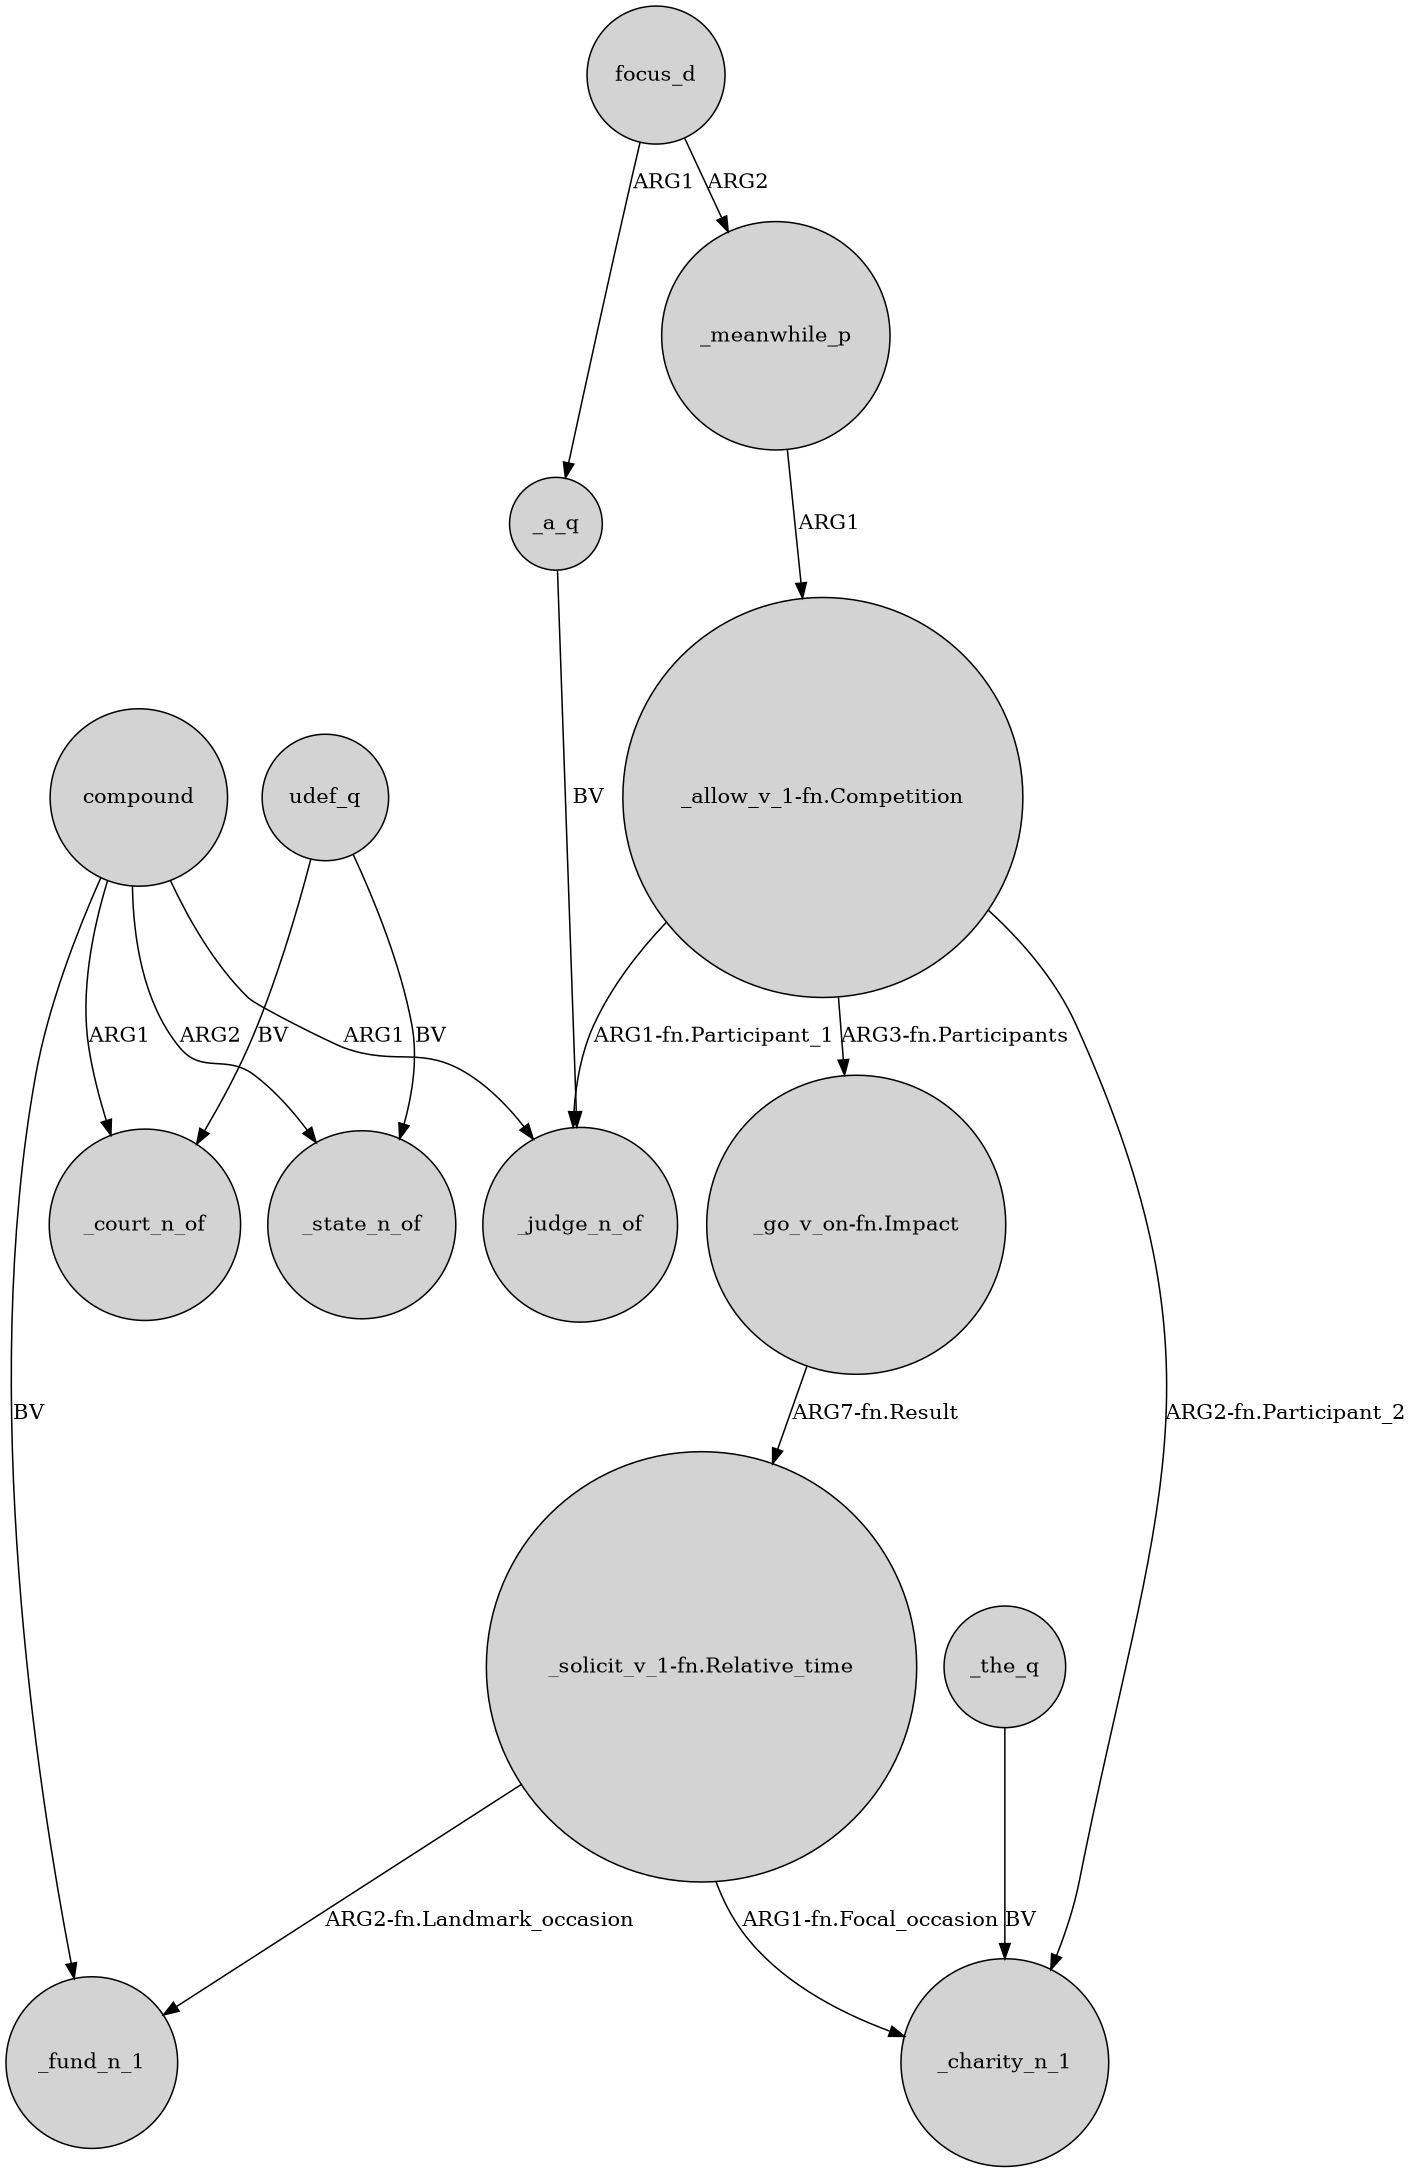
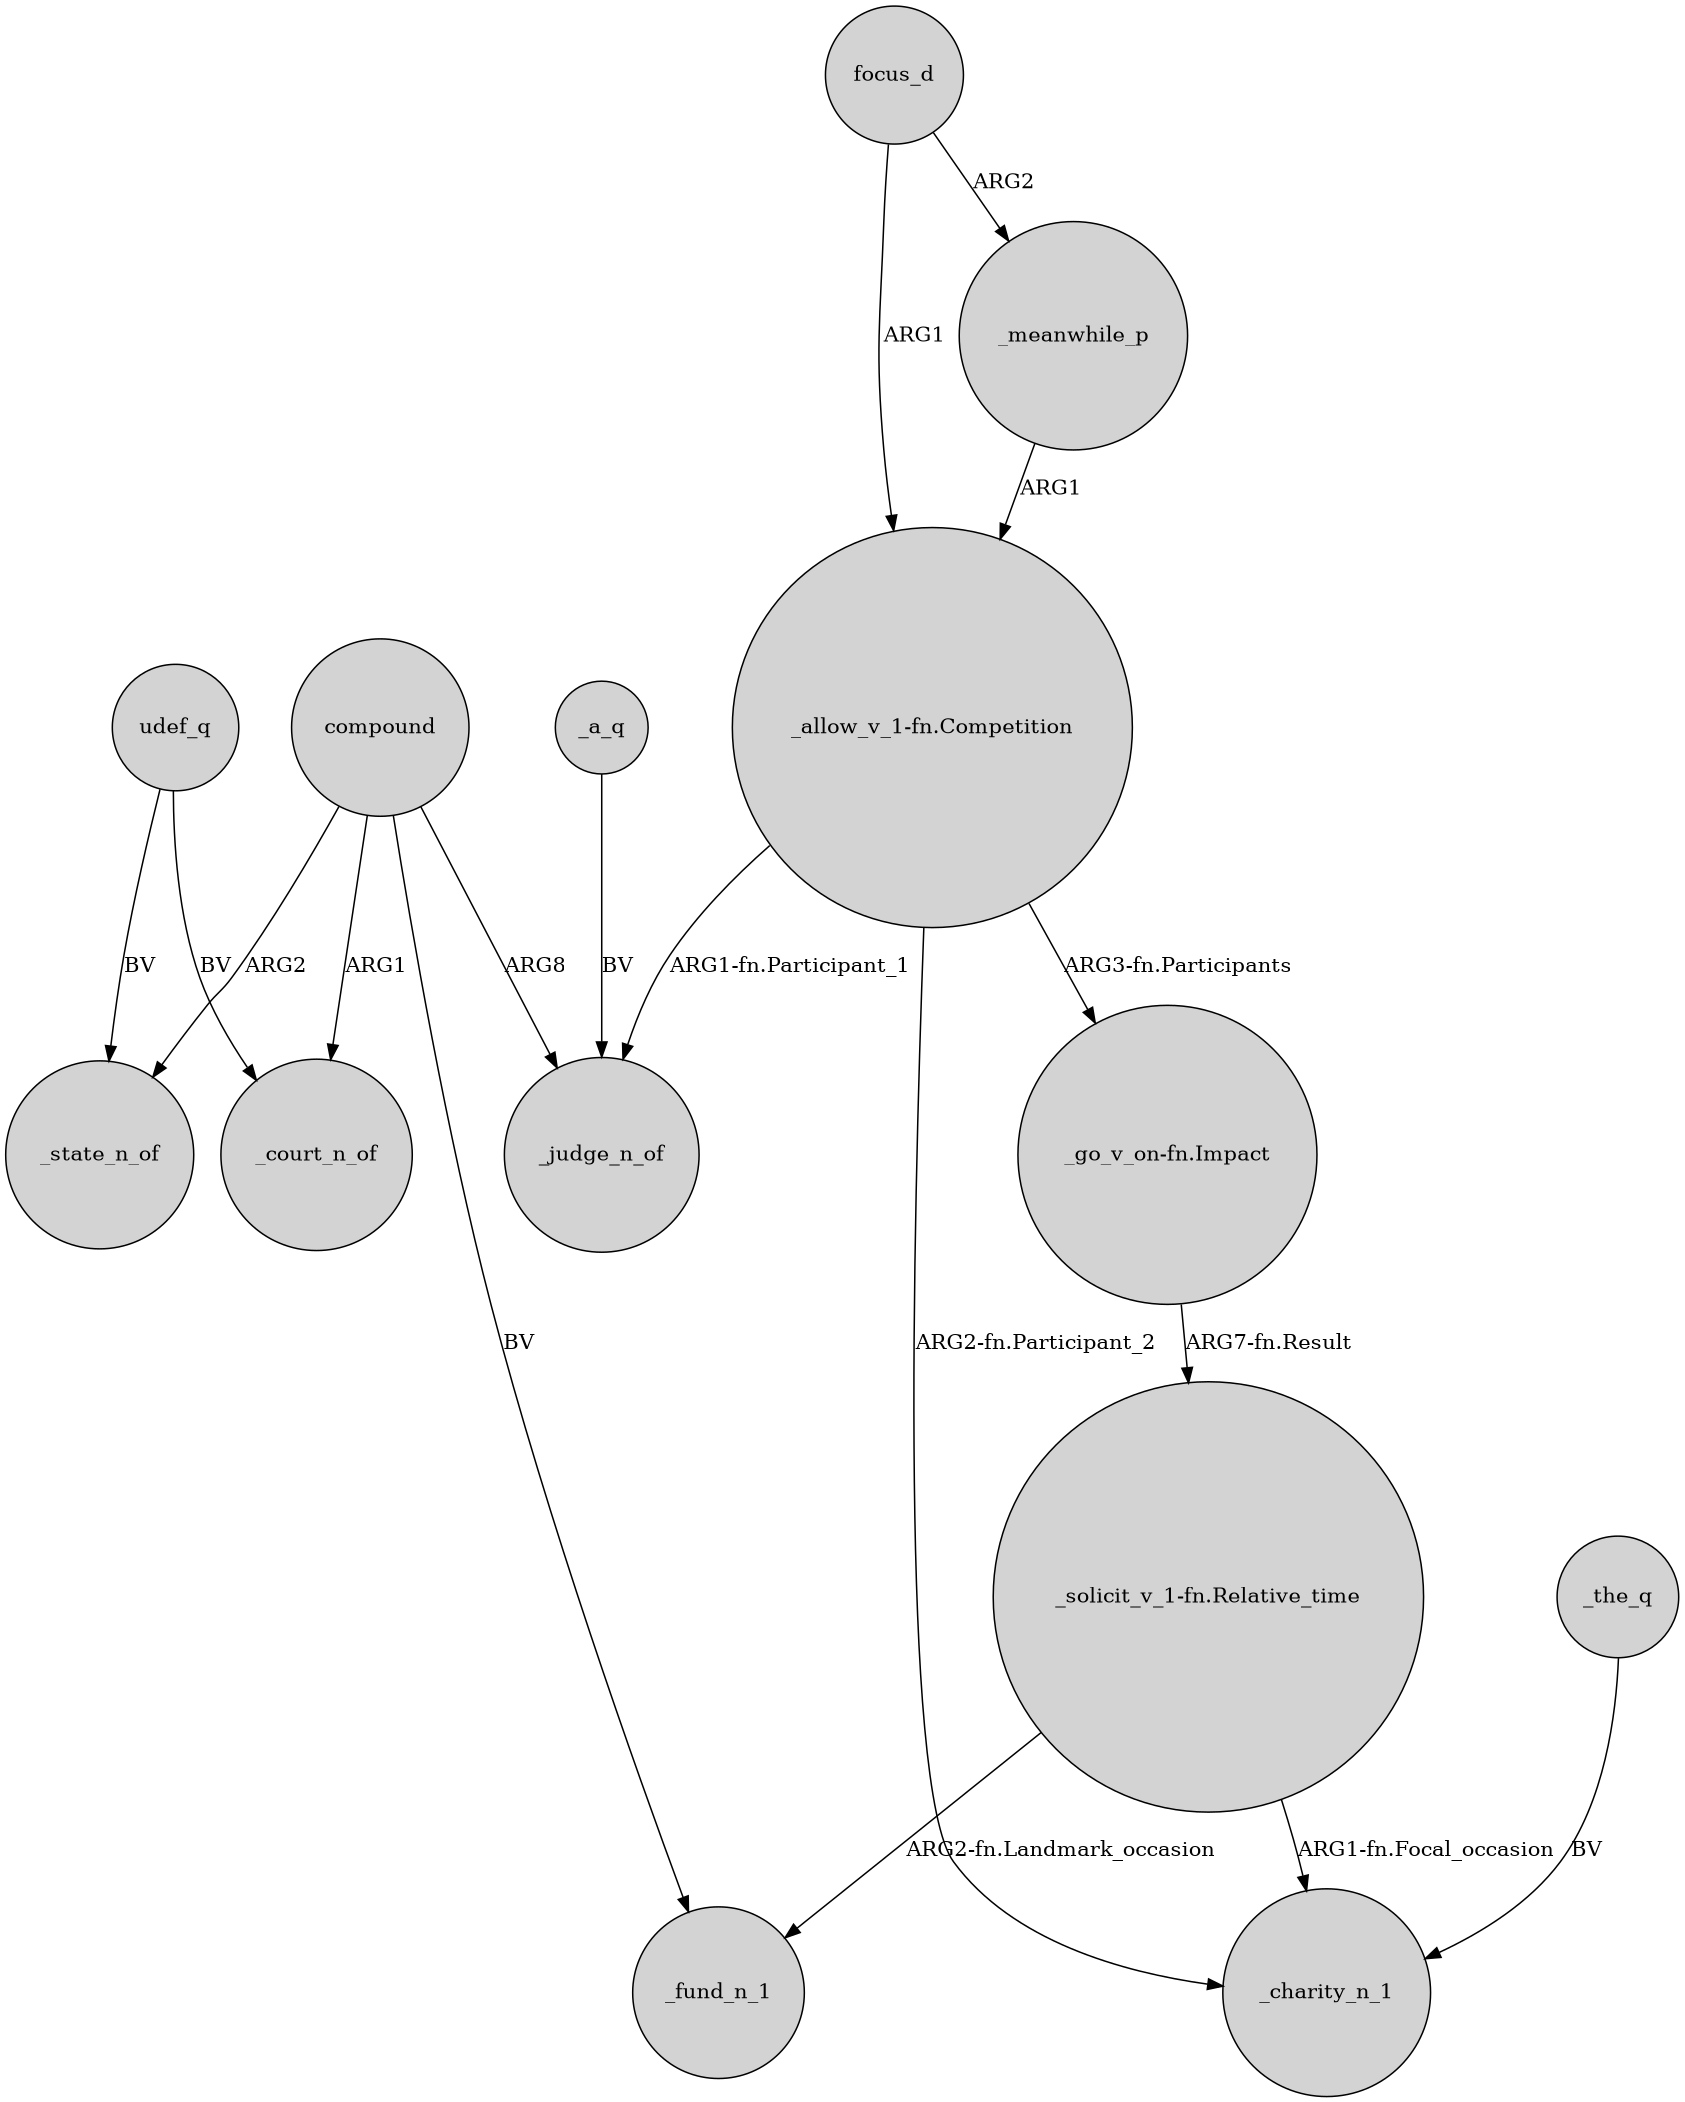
edge "focus_d" -> "_a_q": now "focus_d" -> "_allow_v_1-fn.Competition"
edge "compound" -> "_judge_n_of": label "ARG1" -> "ARG8"
